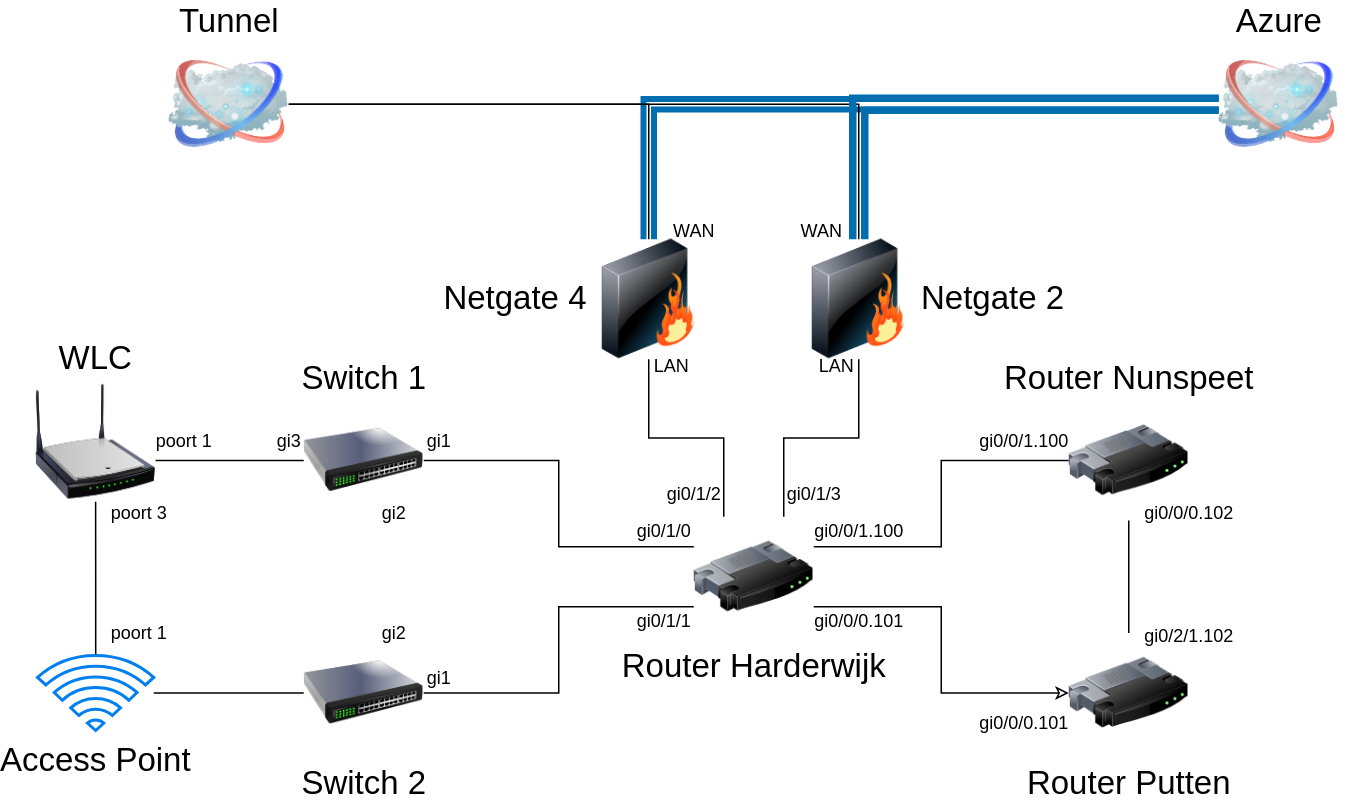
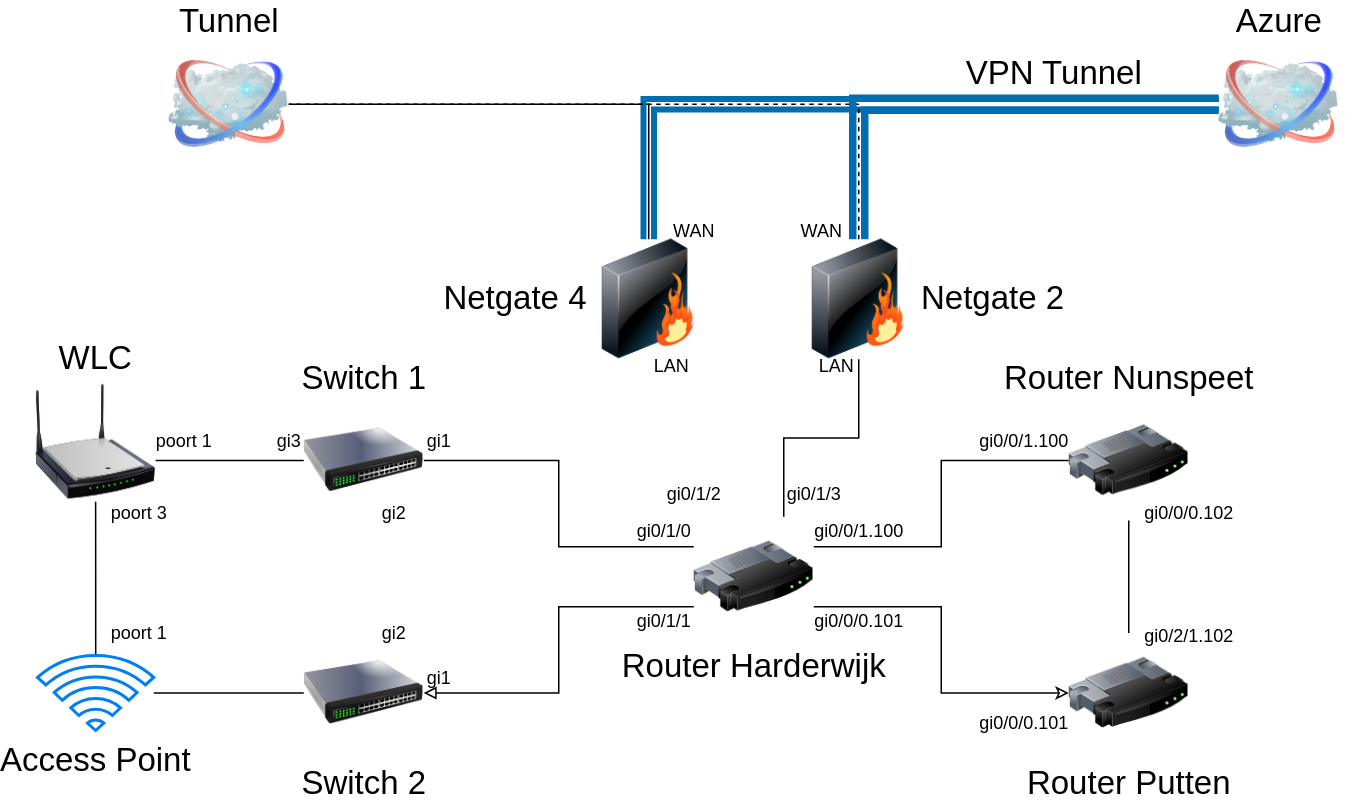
node "VPN Tunnel": added
edge "Tunnel" -- "Netgate 2": style solid -> dashed
edge "Netgate 4" -- "Router Harderwijk": removed
edge "Router Harderwijk" -- "Switch 2": arrowhead none -> block
